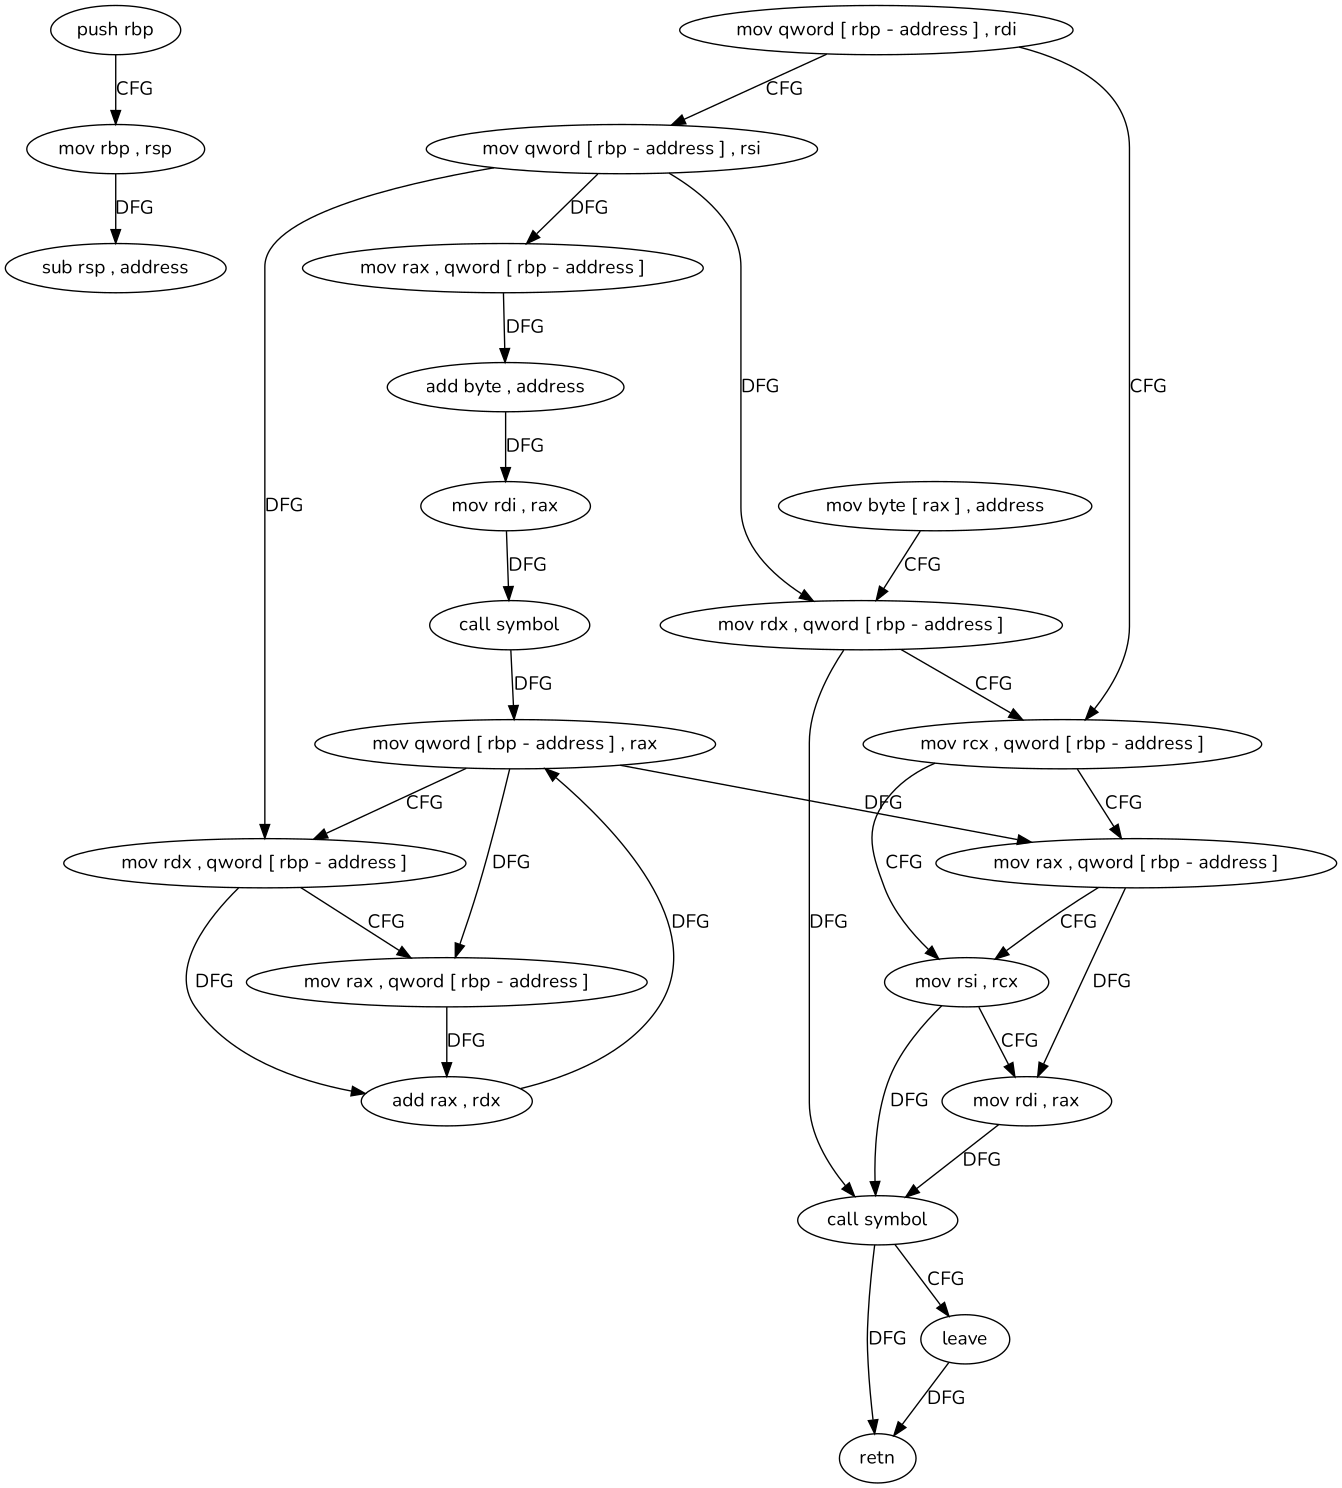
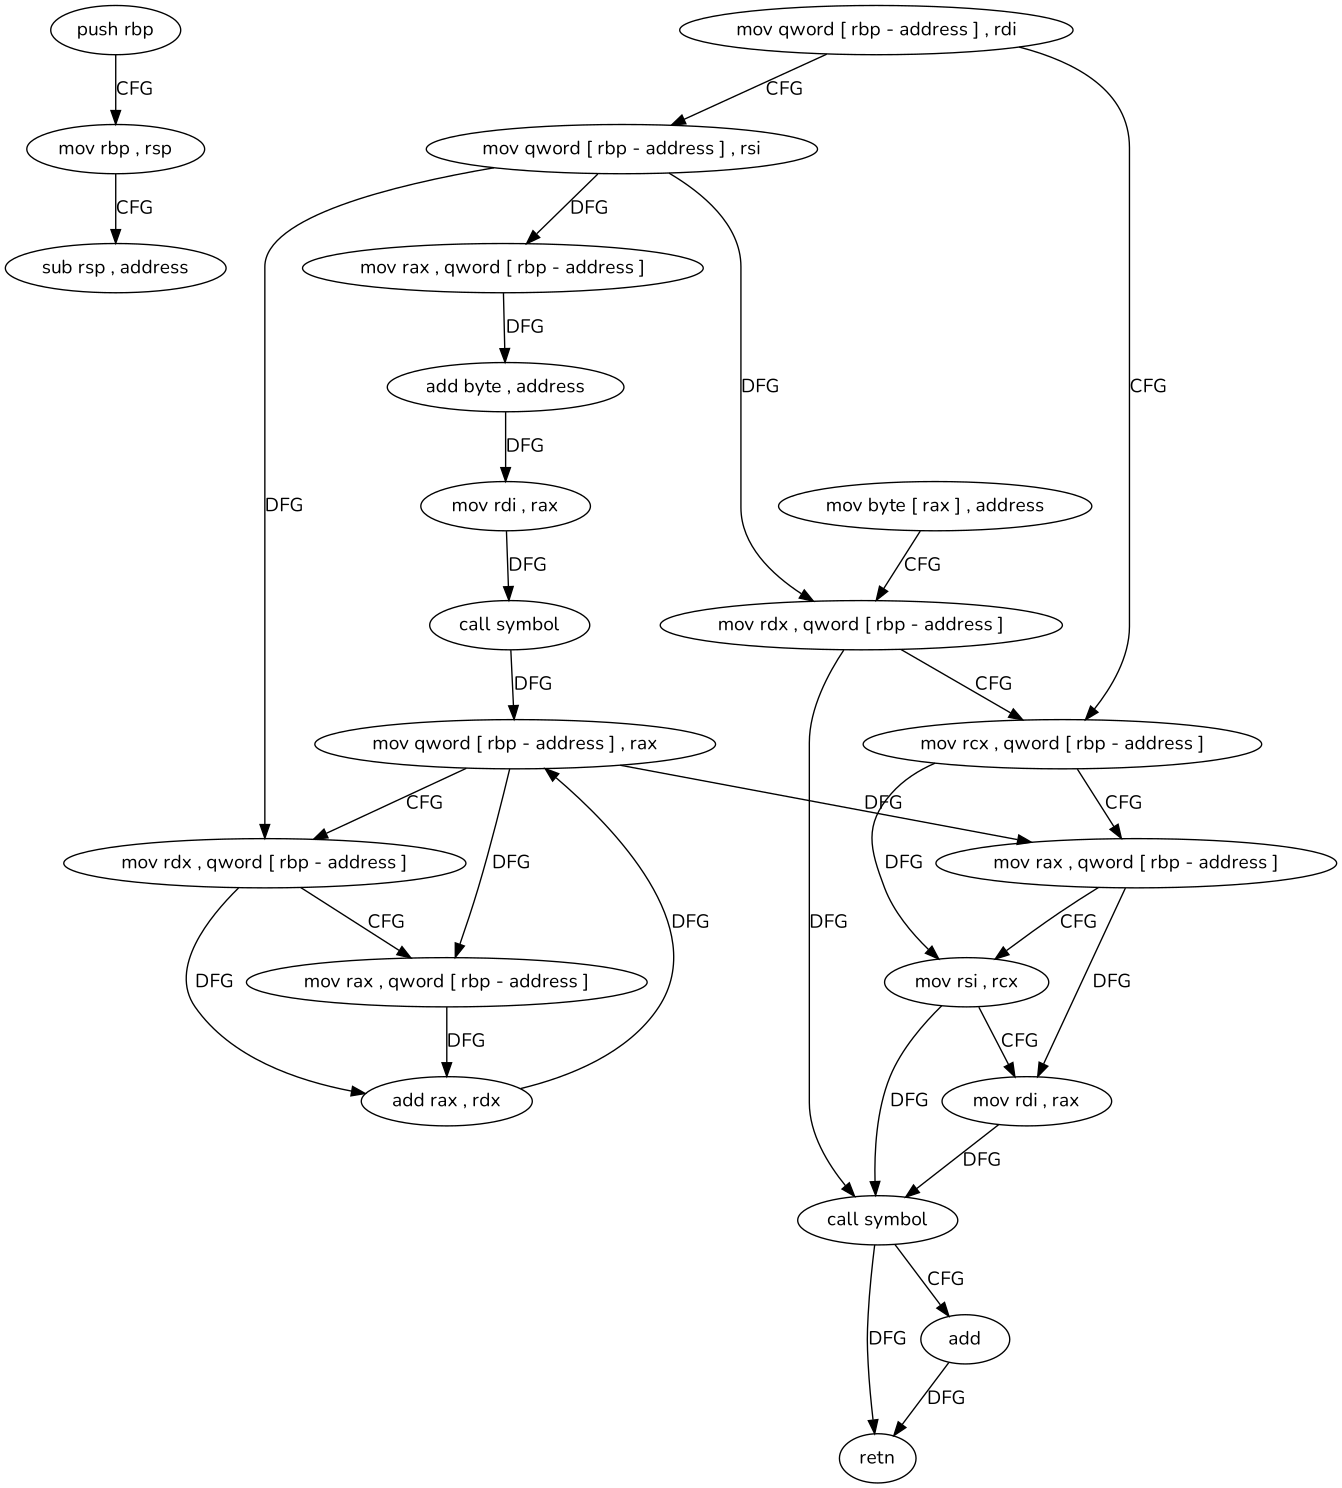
edge "mov rbp , rsp" -> "sub rsp , address": label "DFG" -> "CFG"
edge "mov rcx , qword [ rbp - address ]" -> "mov rsi , rcx": label "CFG" -> "DFG"
node "leave": label "leave" -> "add"
